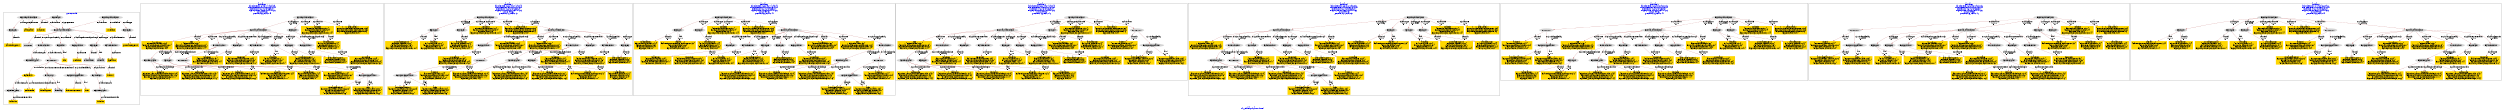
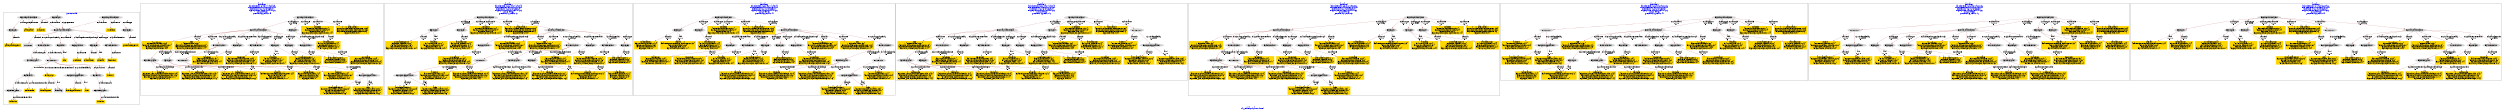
edge "E33_Linguistic_Object1" -> "provenance": label "P100i_died_in" -> "P3_has_note"
node "classLink_type_uri": label "classLink_type_uri" -> "galleryLabel_type_uri"
node "E52_Death-Span4": label "E52_Death-Span4" -> "E52_Time-Span4"
node "material_URI": fillcolor lightgray -> gold
node "materials": fillcolor lightgray -> gold
node "appellation": label "appellation" -> "dimensions"
node "E69_Death1": fillcolor gold -> lightgray
node "E74_Group1": fillcolor lightgray -> gold
node "E67_Design1": label "E67_Design1" -> "E67_Birth1"
edge "E74_Group1" -> "nationality_URI": label "P3_has_note" -> "classLink"
node "artist_sourceURL_uri": label "artist_sourceURL_uri" -> "artist_appellation_uri"
